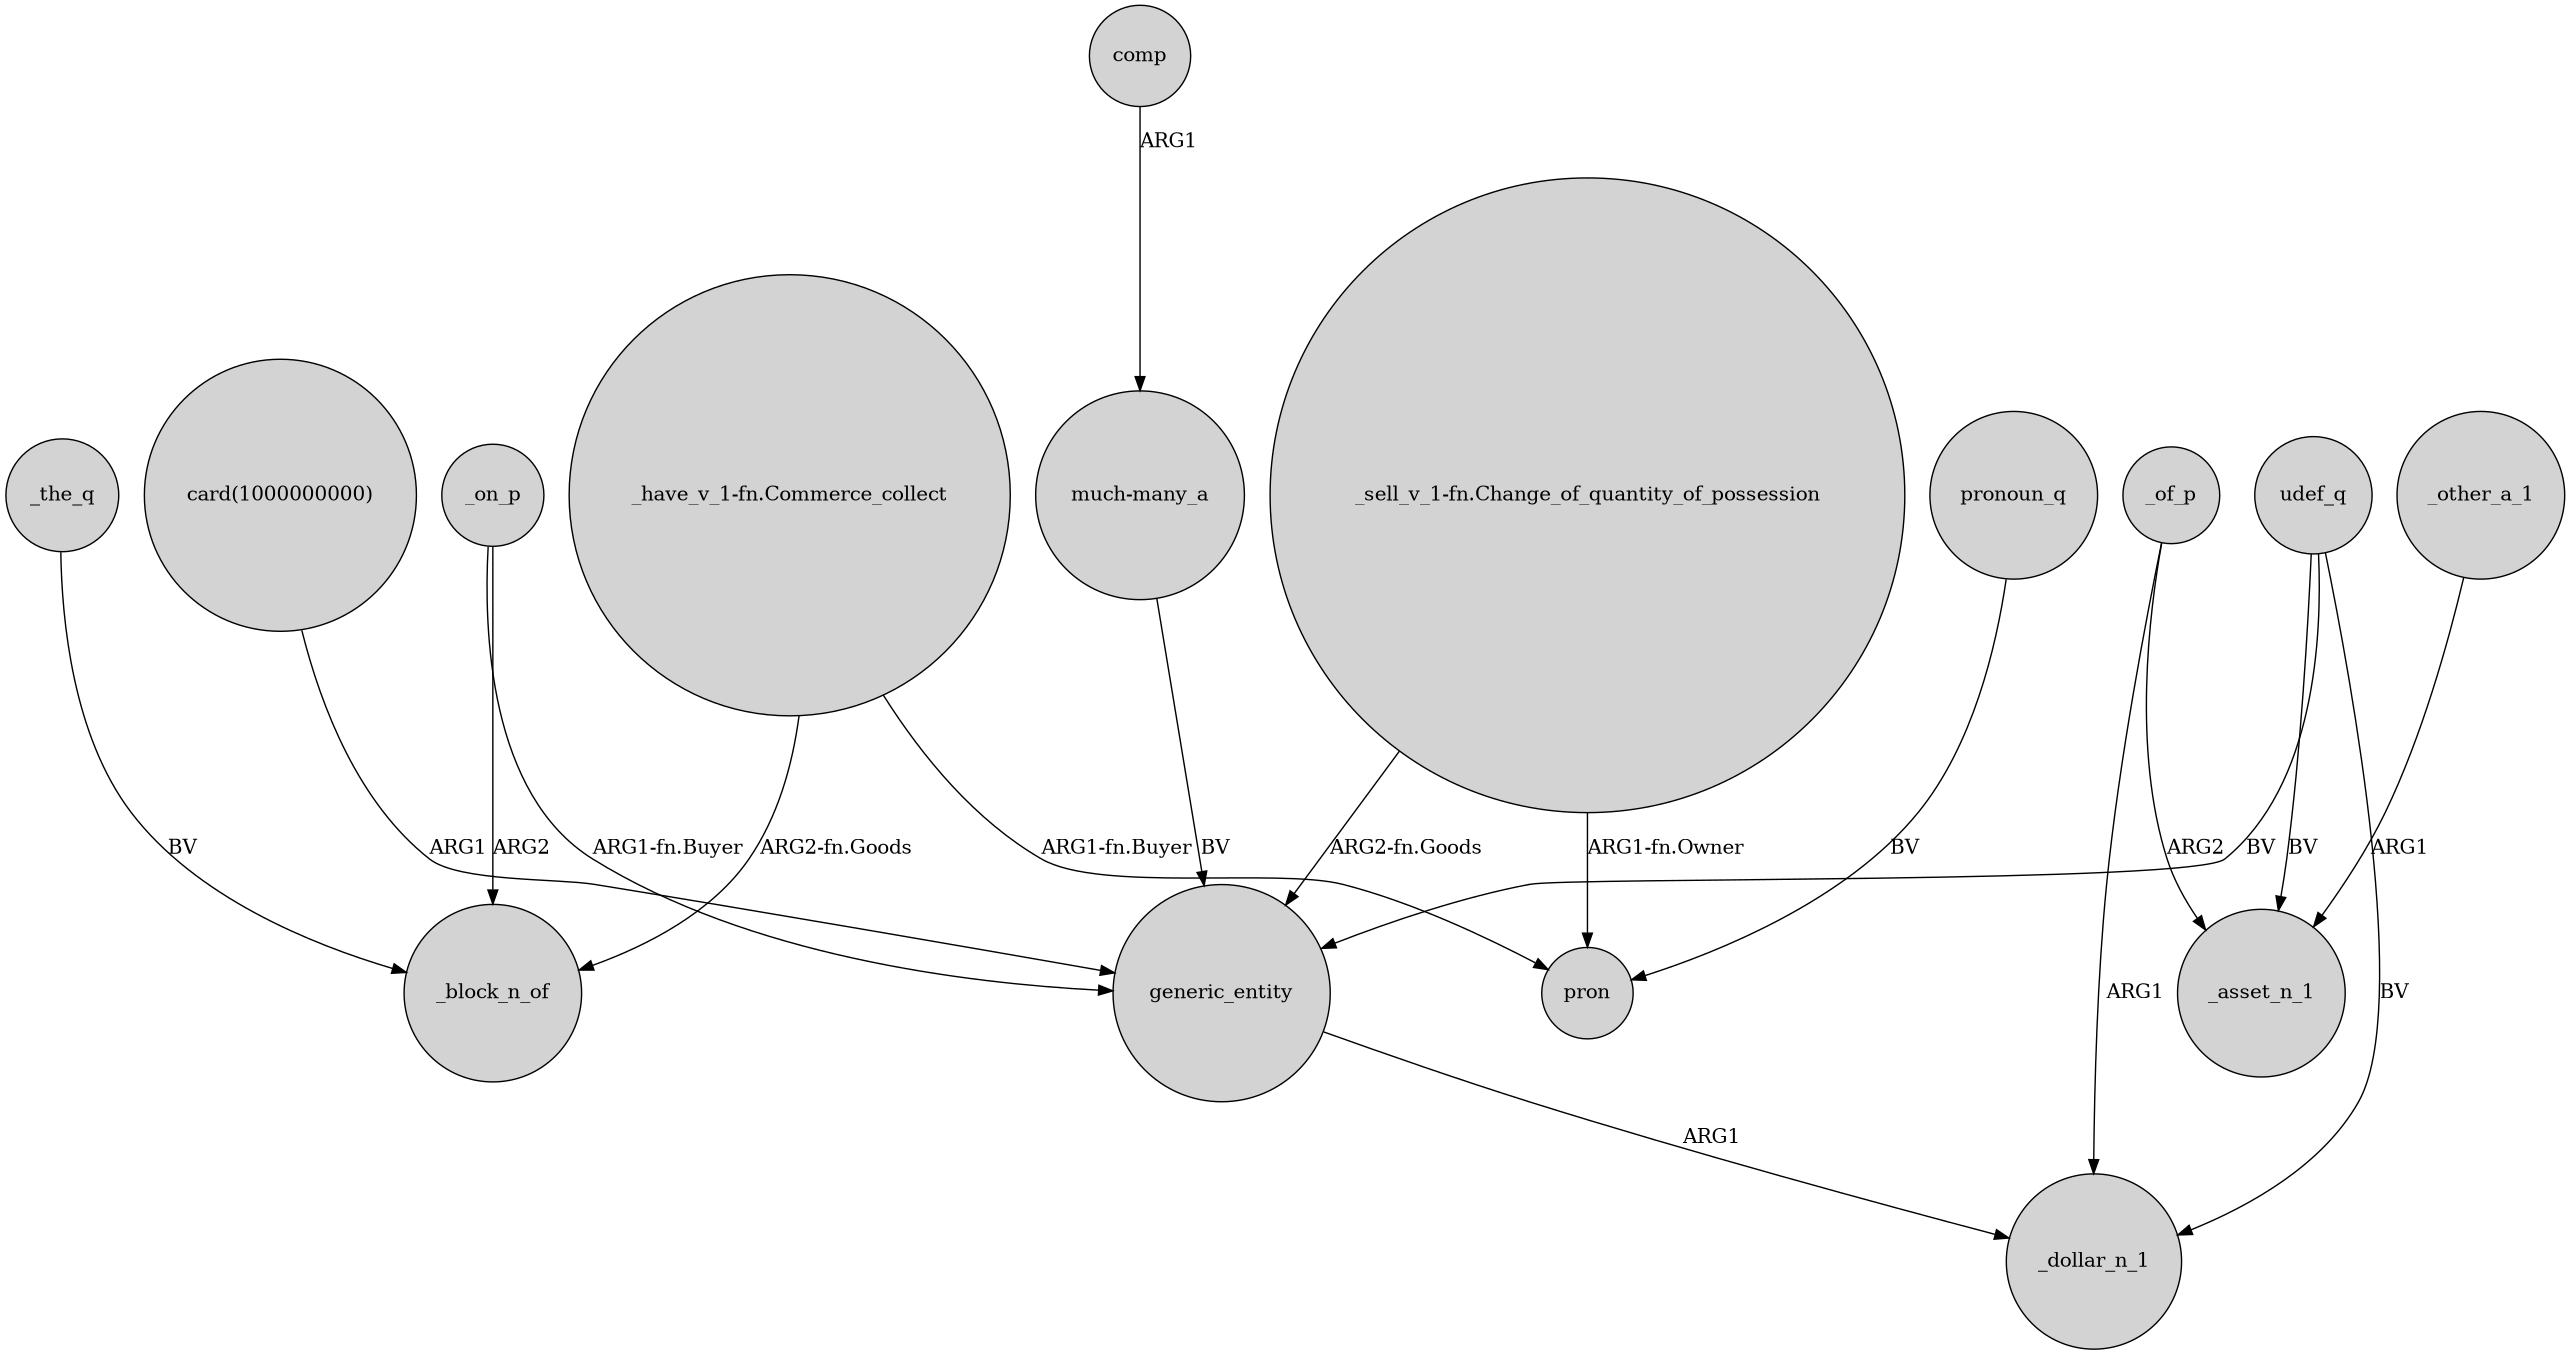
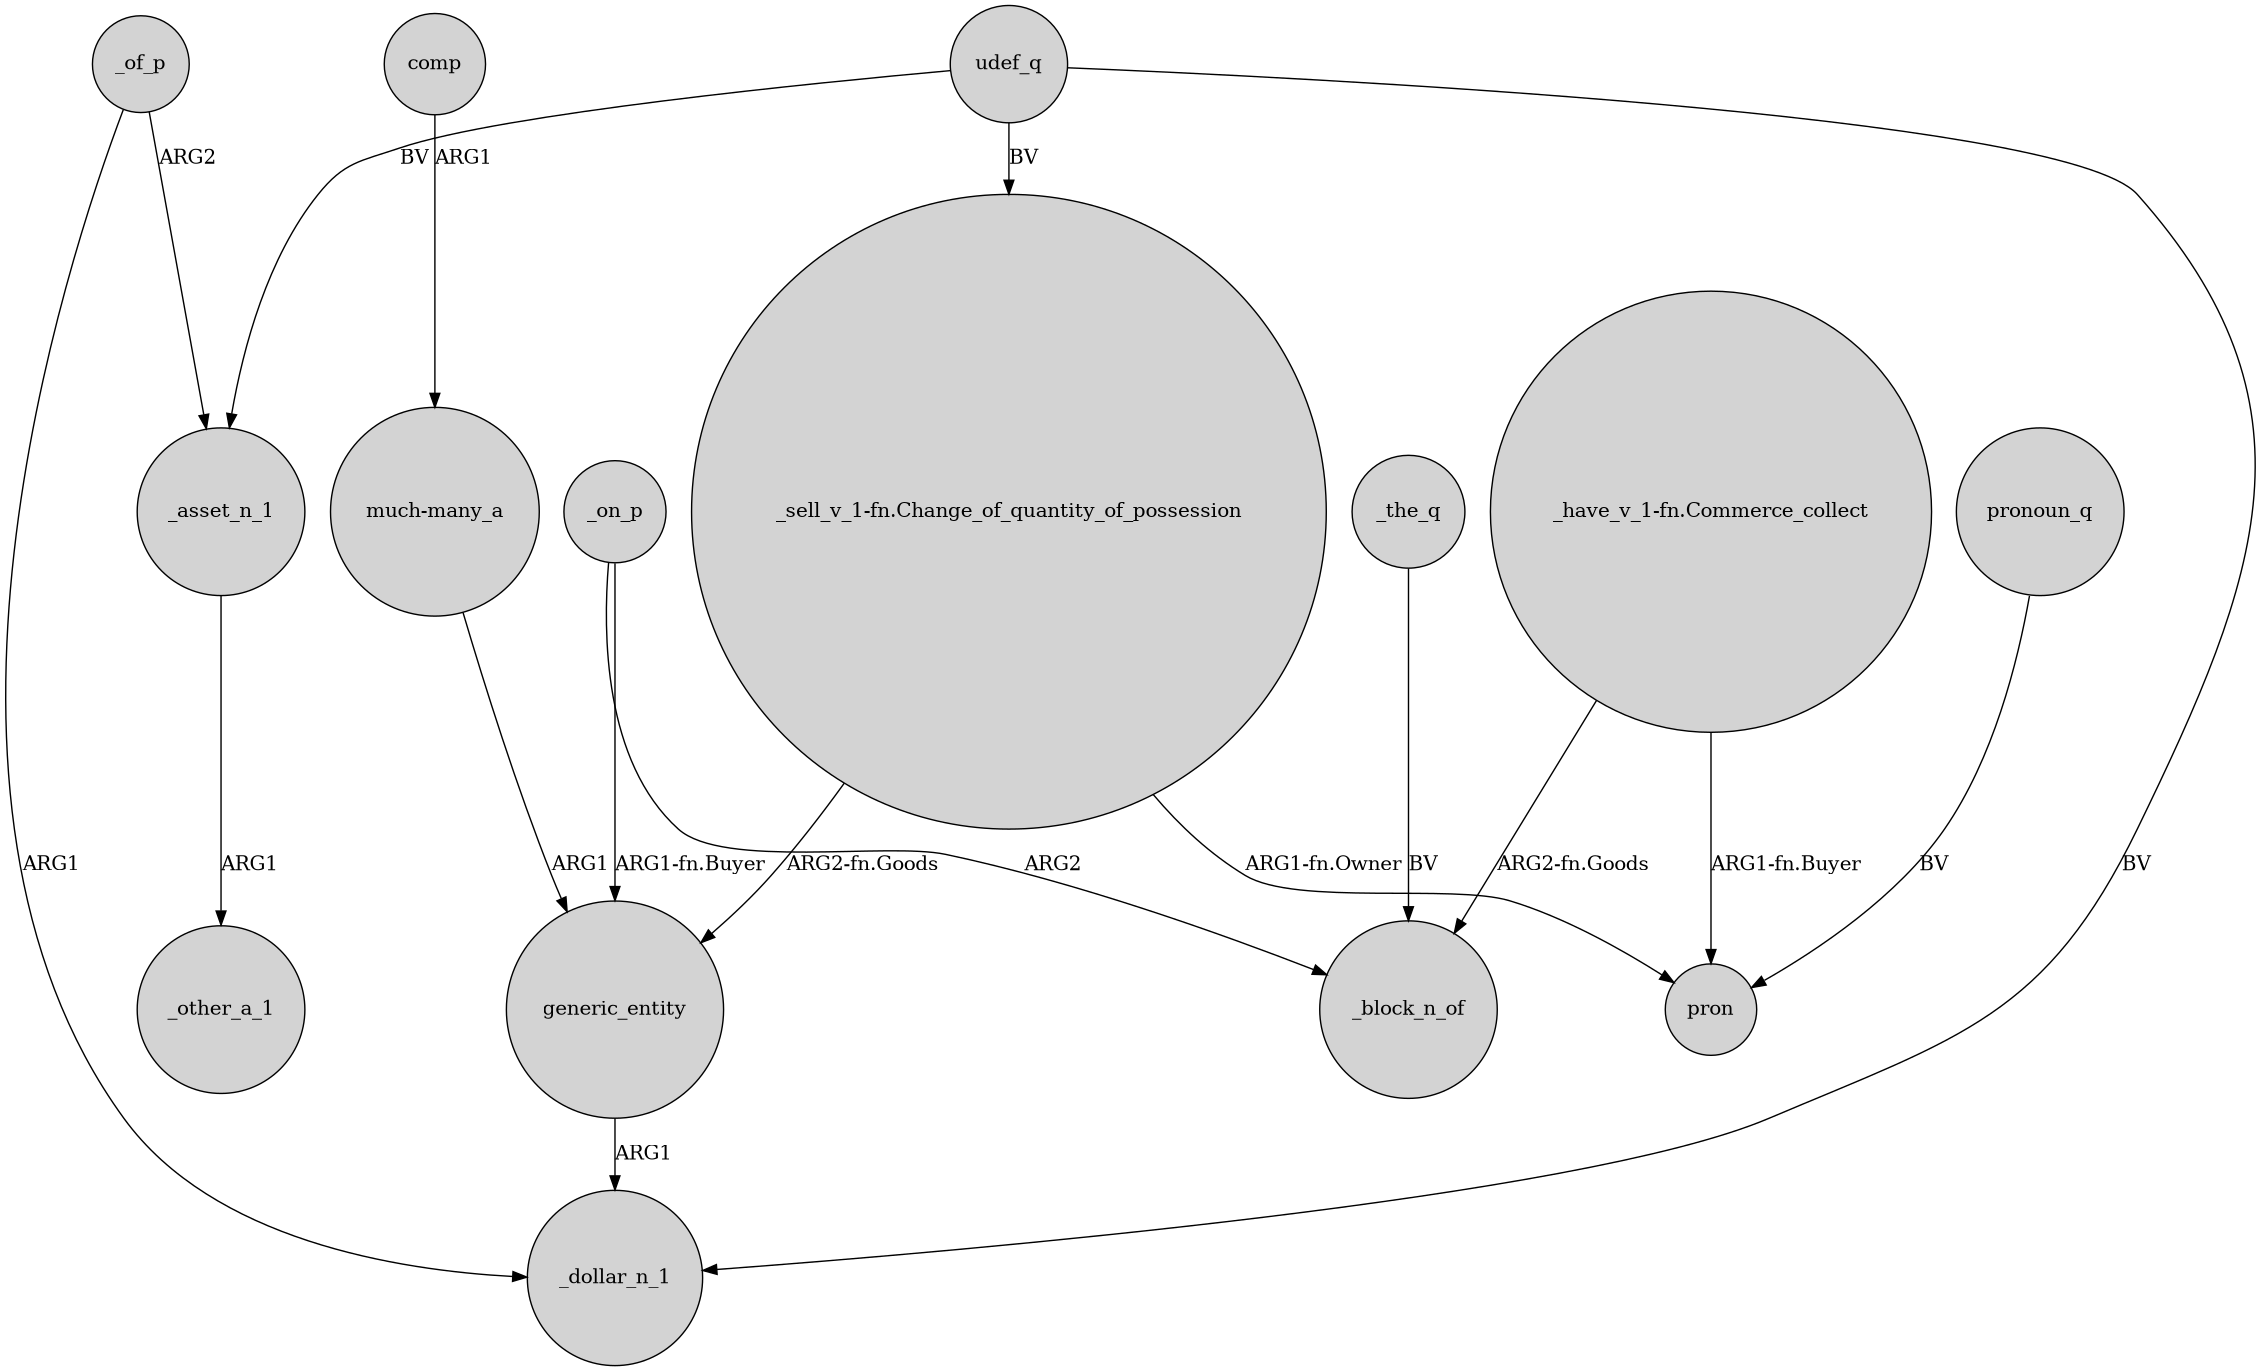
node "card(1000000000)": removed
edge "_other_a_1" -> "_asset_n_1": reversed
edge "much-many_a" -> "generic_entity": label "BV" -> "ARG1"
edge "udef_q" -> "generic_entity": now "udef_q" -> "_sell_v_1-fn.Change_of_quantity_of_possession"
